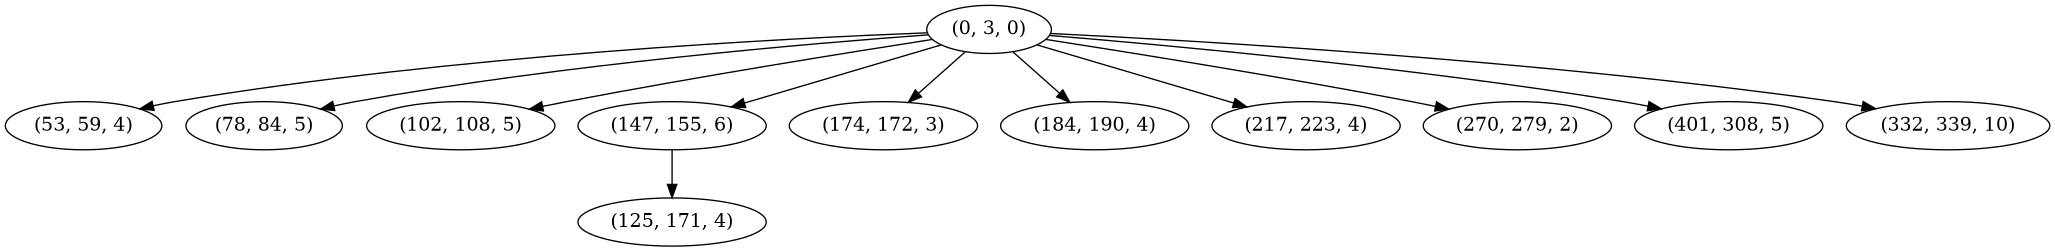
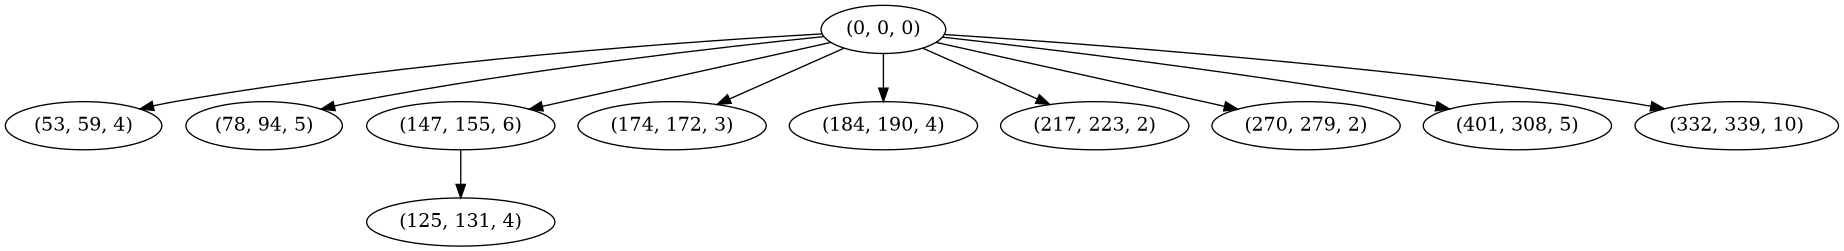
node "(0, 3, 0)": label "(0, 3, 0)" -> "(0, 0, 0)"
node "(78, 84, 5)": label "(78, 84, 5)" -> "(78, 94, 5)"
node "(102, 108, 5)": removed
node "(217, 223, 4)": label "(217, 223, 4)" -> "(217, 223, 2)"
node "(125, 171, 4)": label "(125, 171, 4)" -> "(125, 131, 4)"
